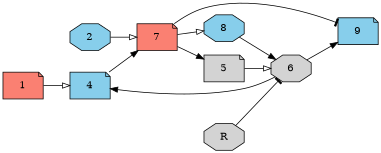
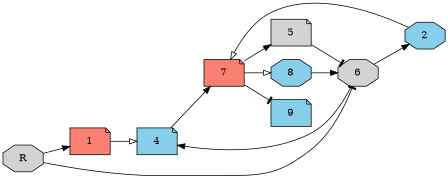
edge "6" -> "9": now "6" -> "2"
edge "5" -> "6": arrowhead onormal -> tee
edge "R" -> "1": added
